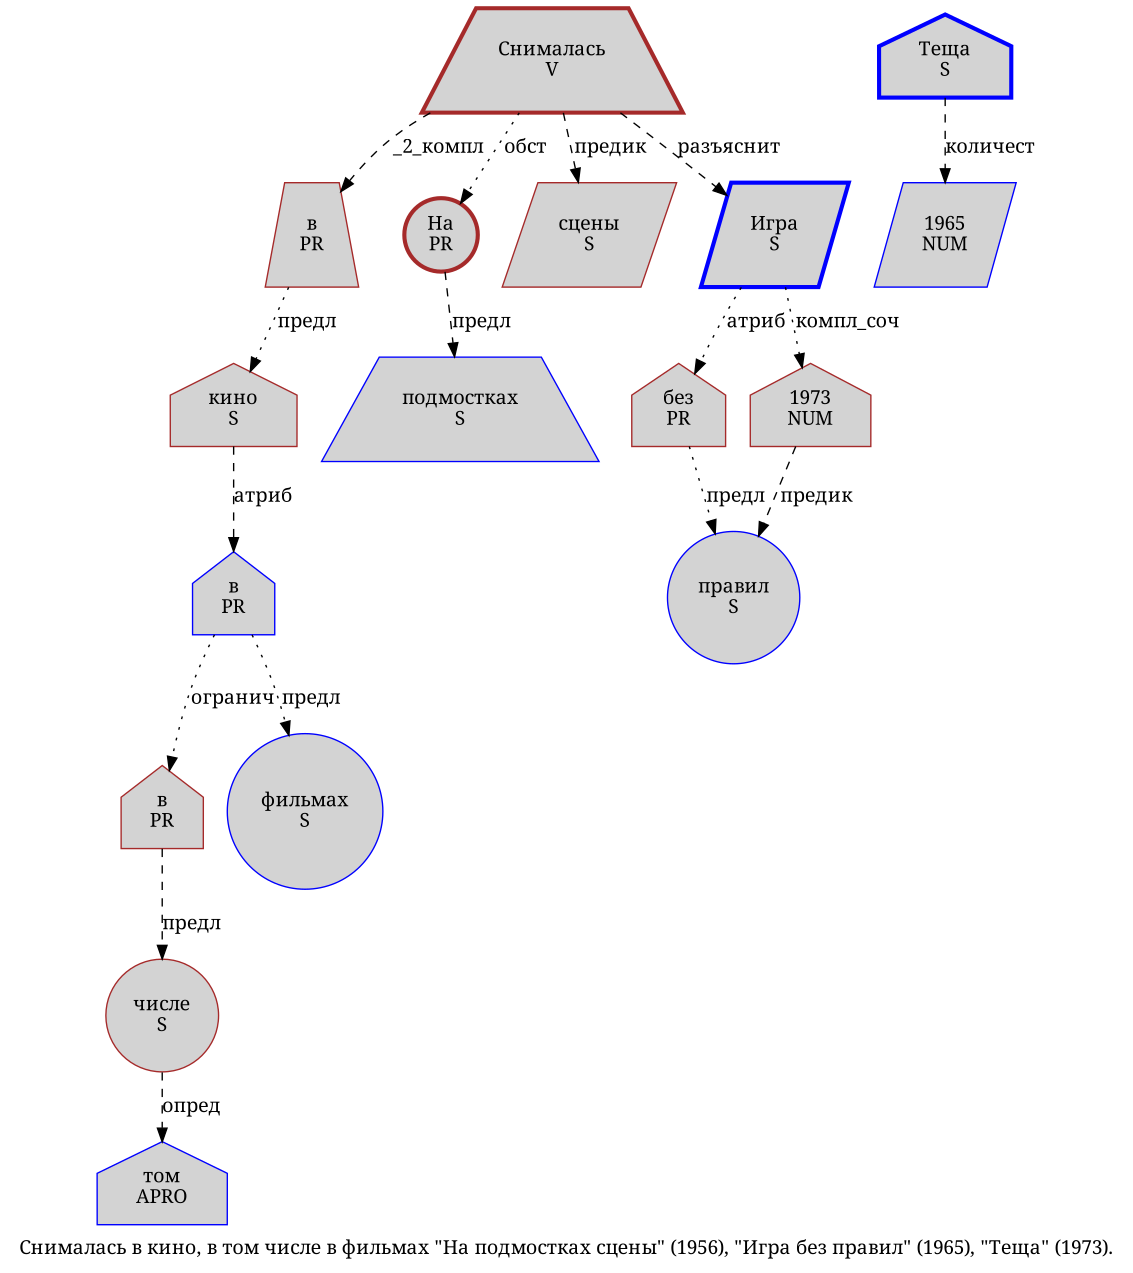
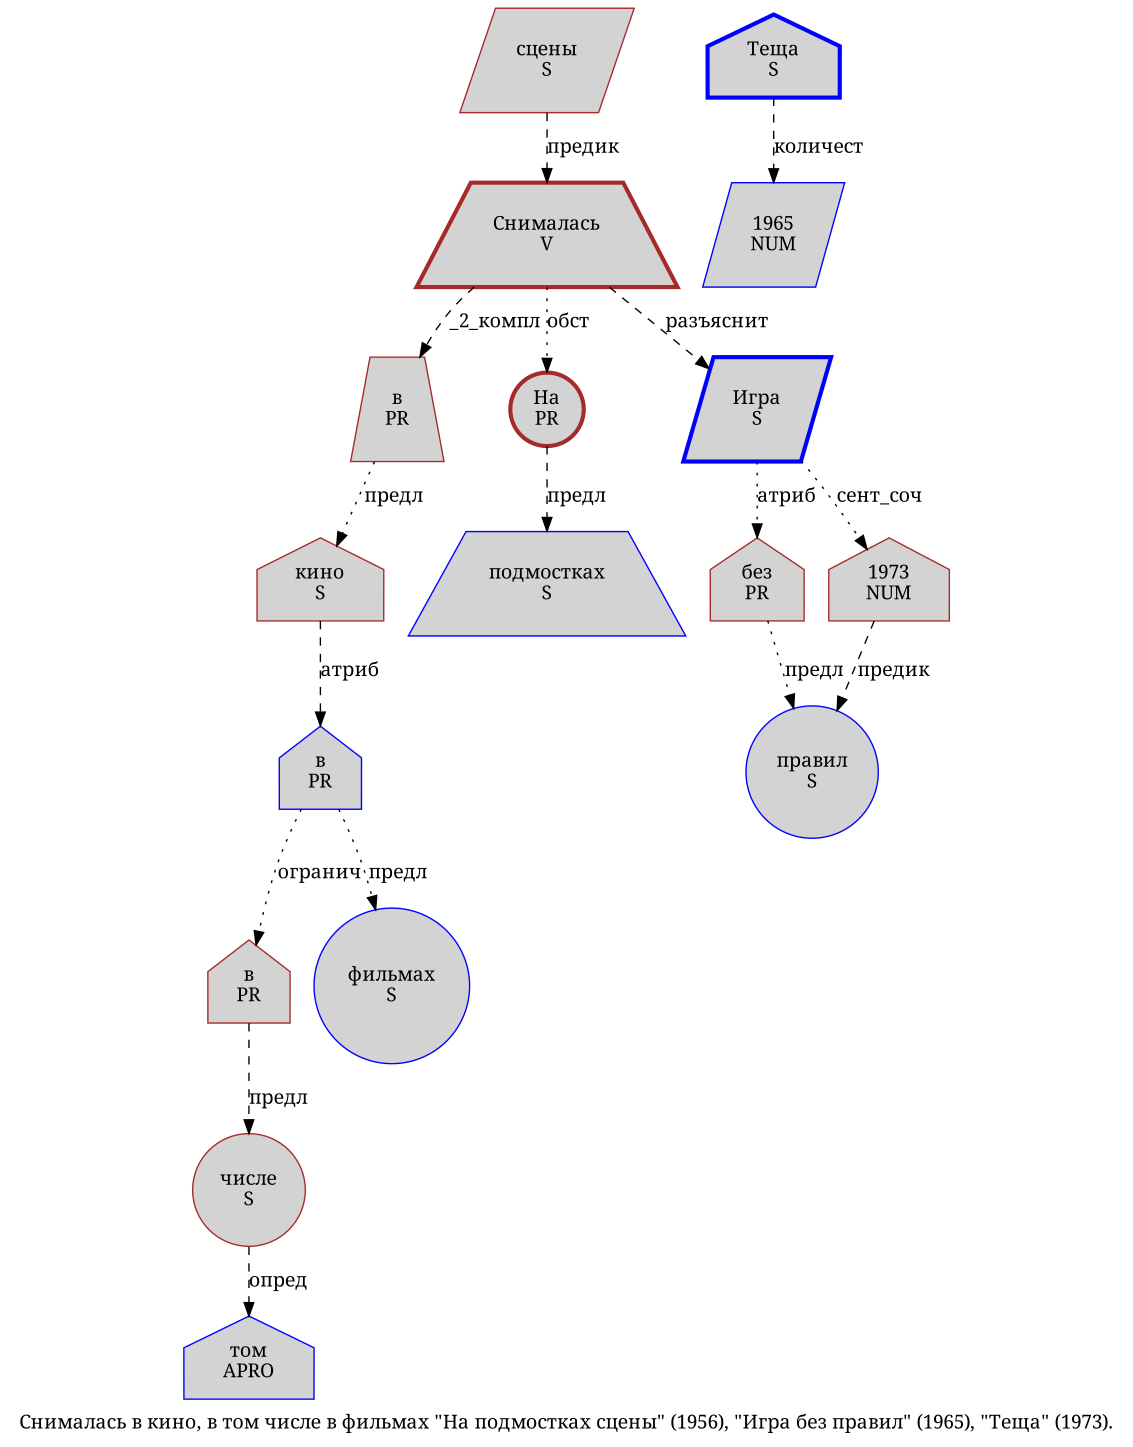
edge "Снималась V" -> "сцены S": reversed
edge "Игра S" -> "1973 NUM": label "компл_соч" -> "сент_соч"
